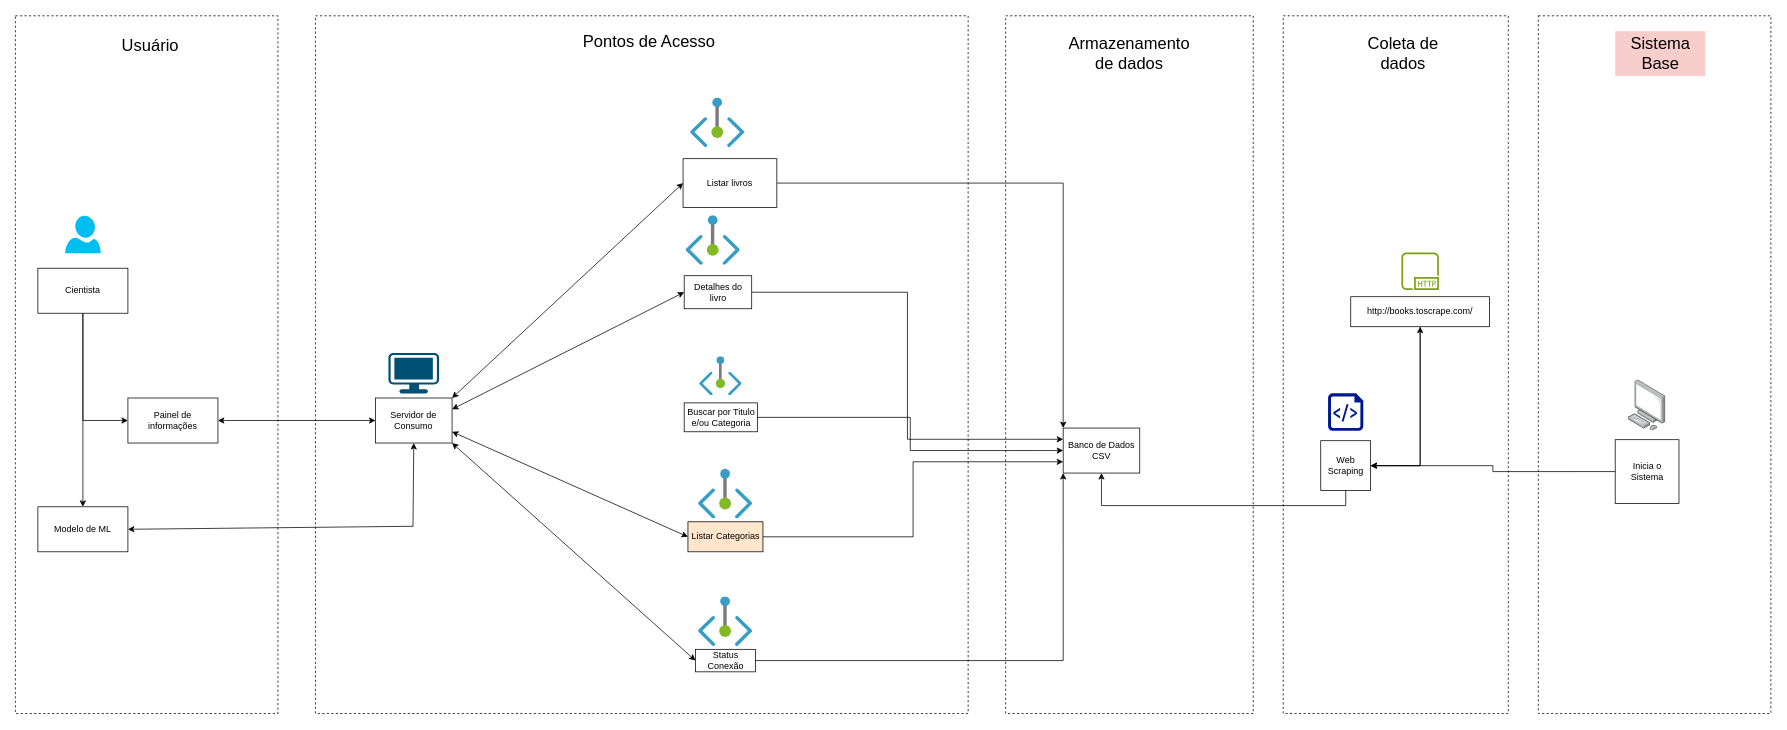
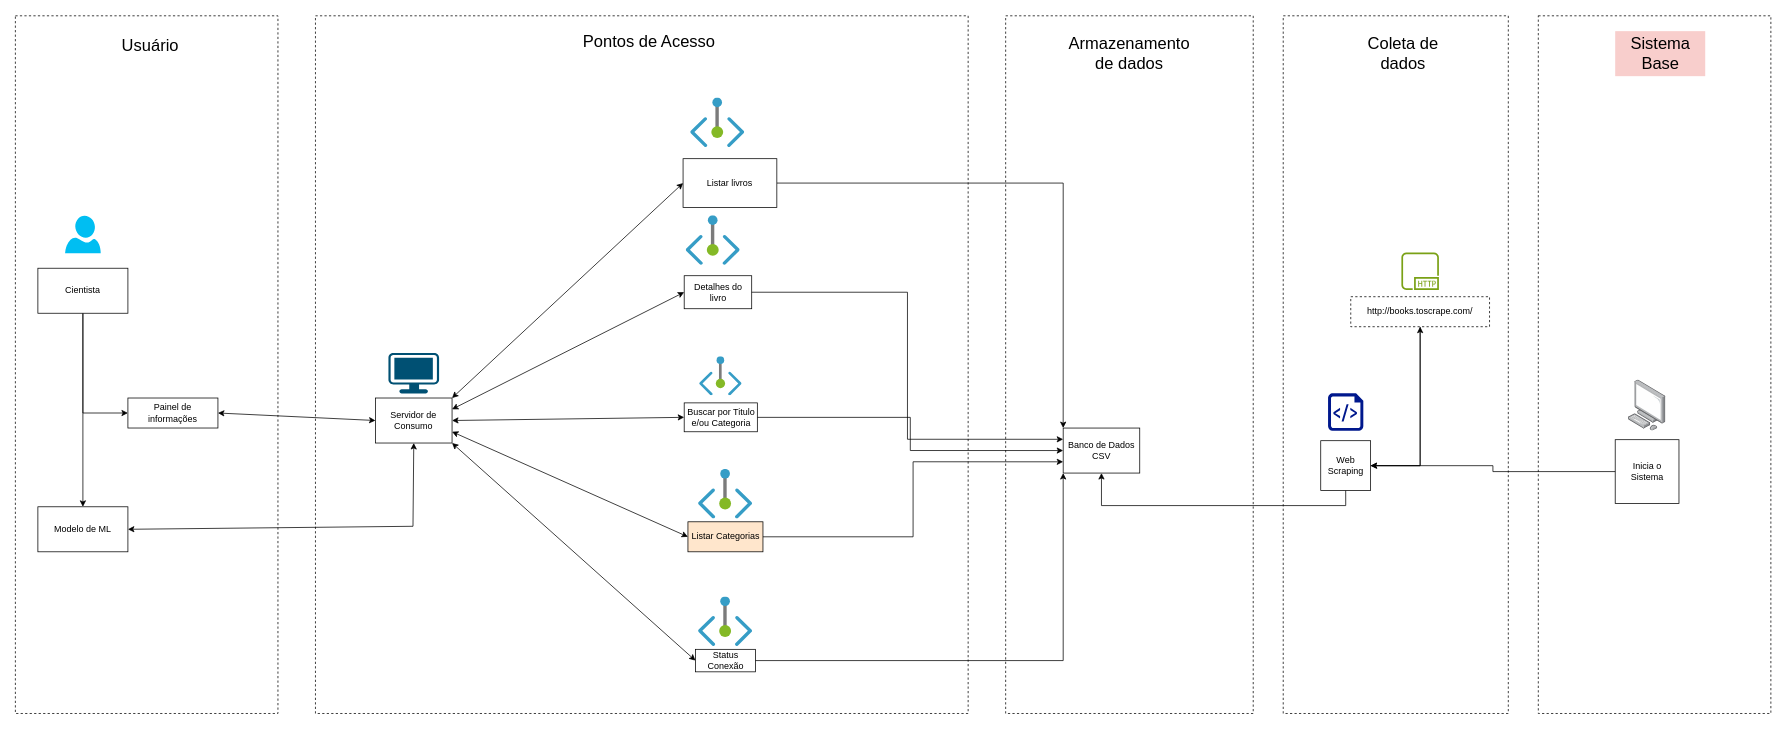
node "http://books.toscrape.com/": style solid -> dashed
edge "Buscar por Titulo e/ou Categoria" -- "Servidor de Consumo": added
node "Painel de informações": size 90x45 -> 90x30
